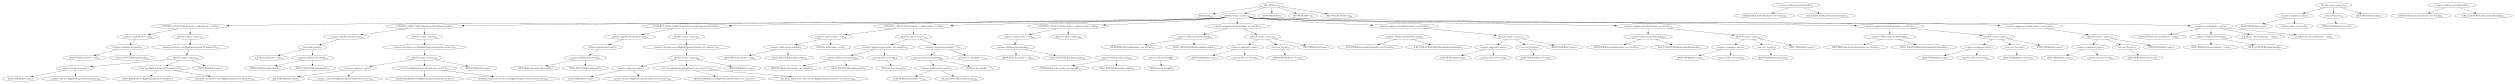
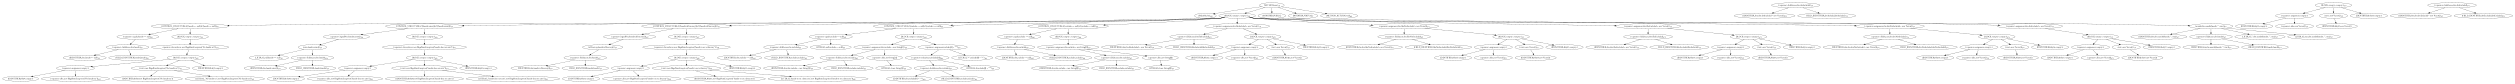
edge "(<operator>.assignment,this.filesNotIncluded = new Vector())" -> "(<operator>.fieldAccess,this.filesNotIncluded)": added
node "(<operator>.assignment,this.excludes = new String[0])": added
